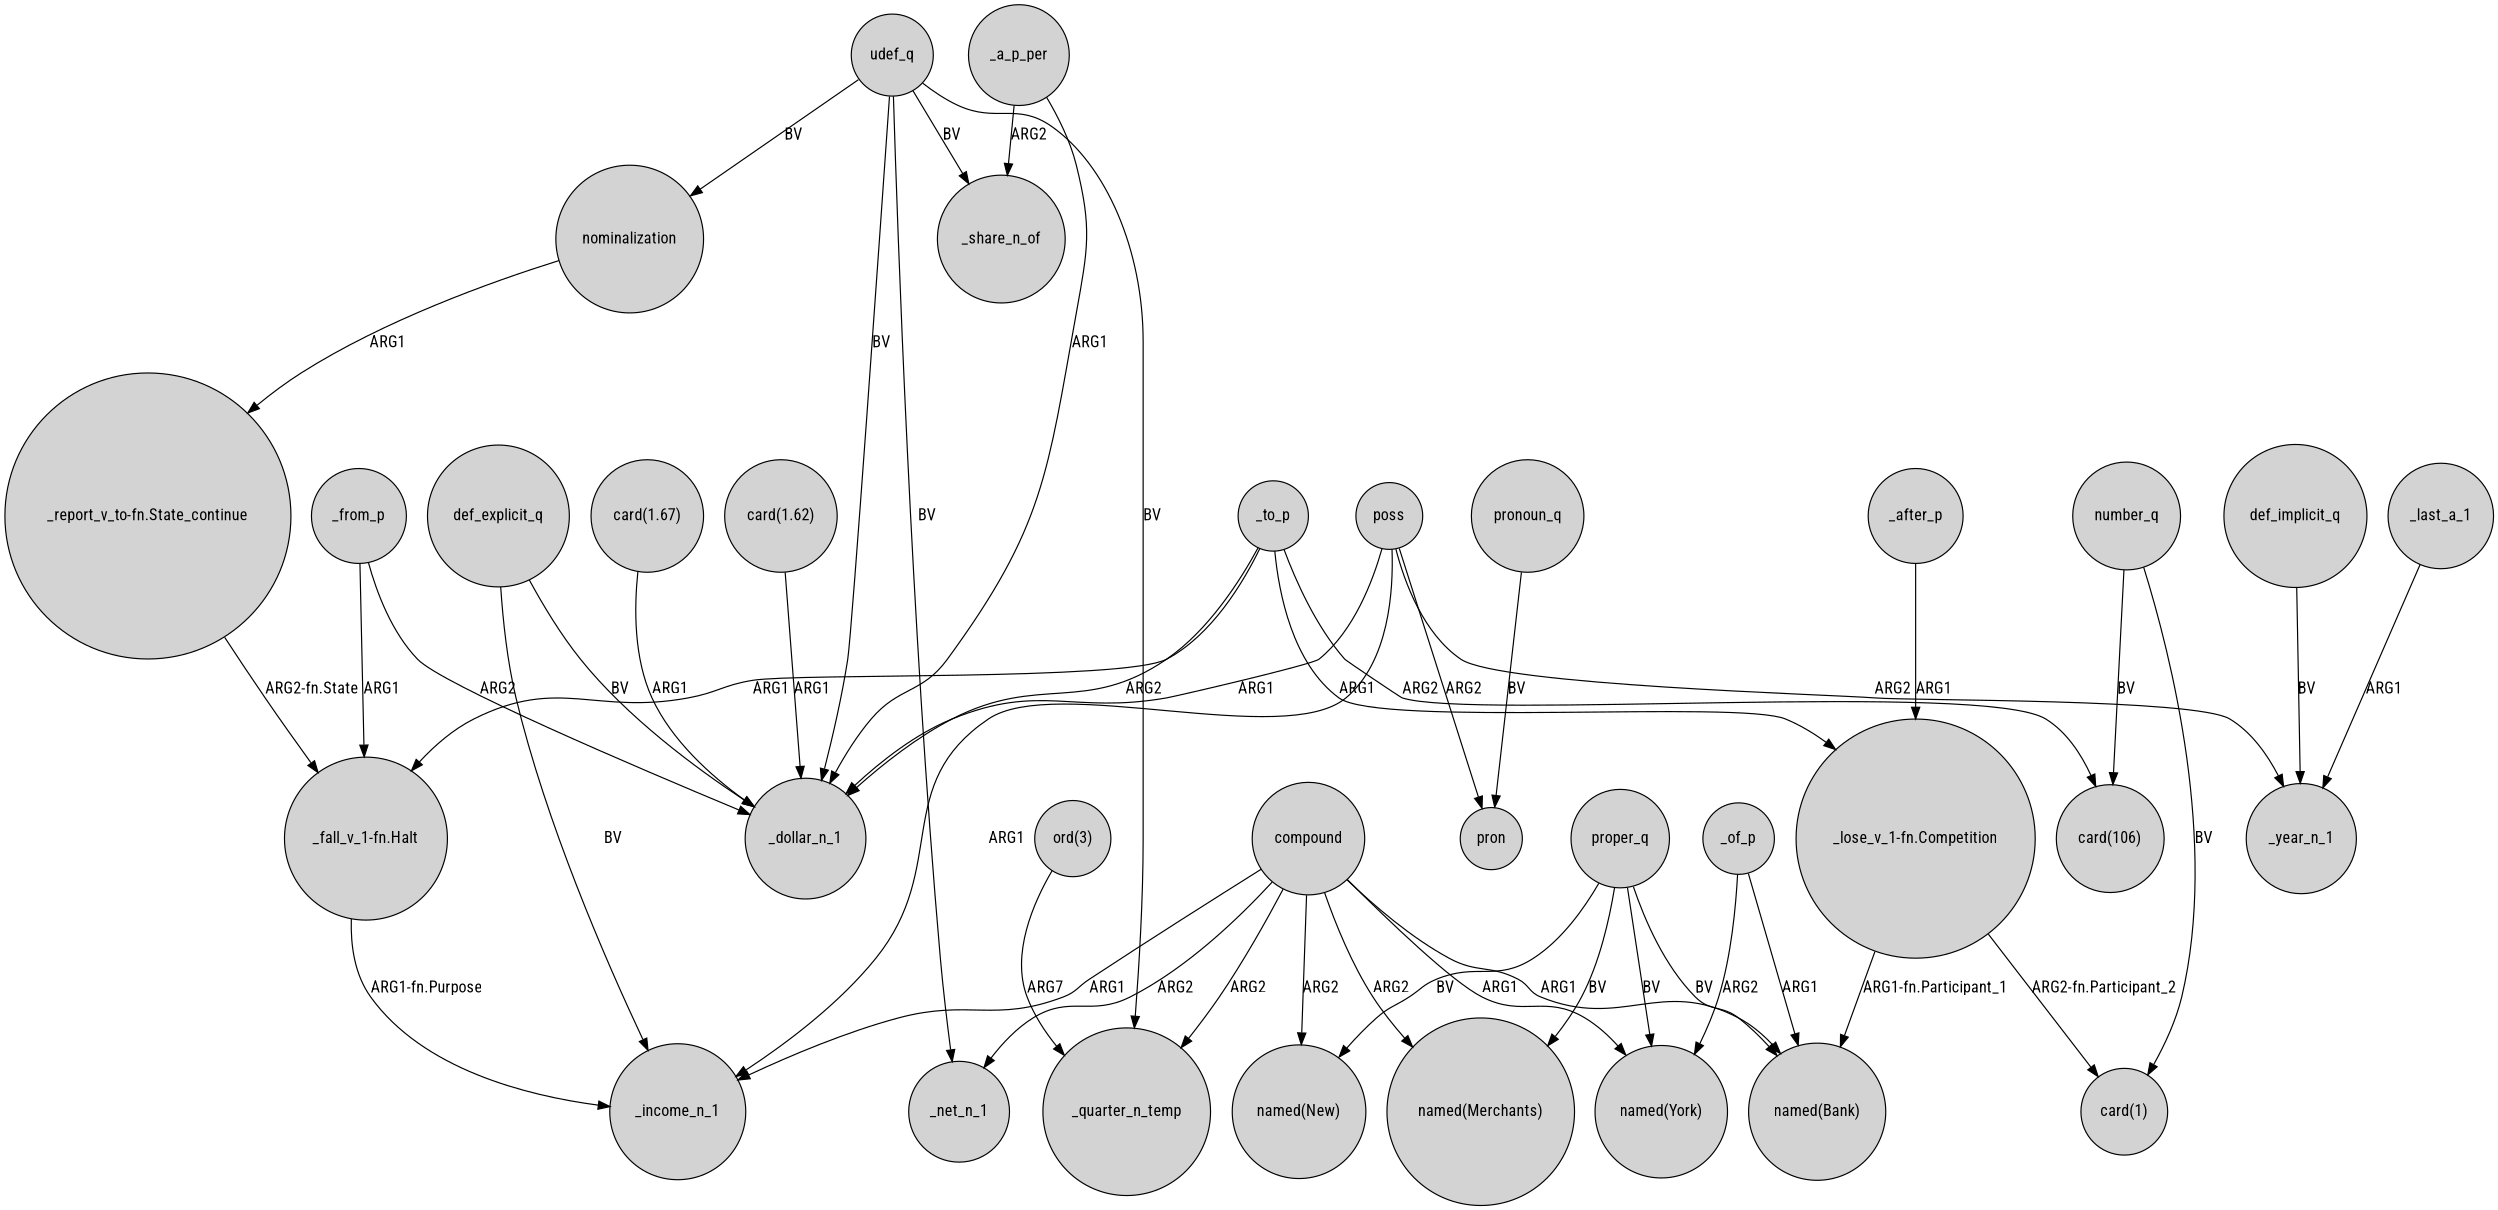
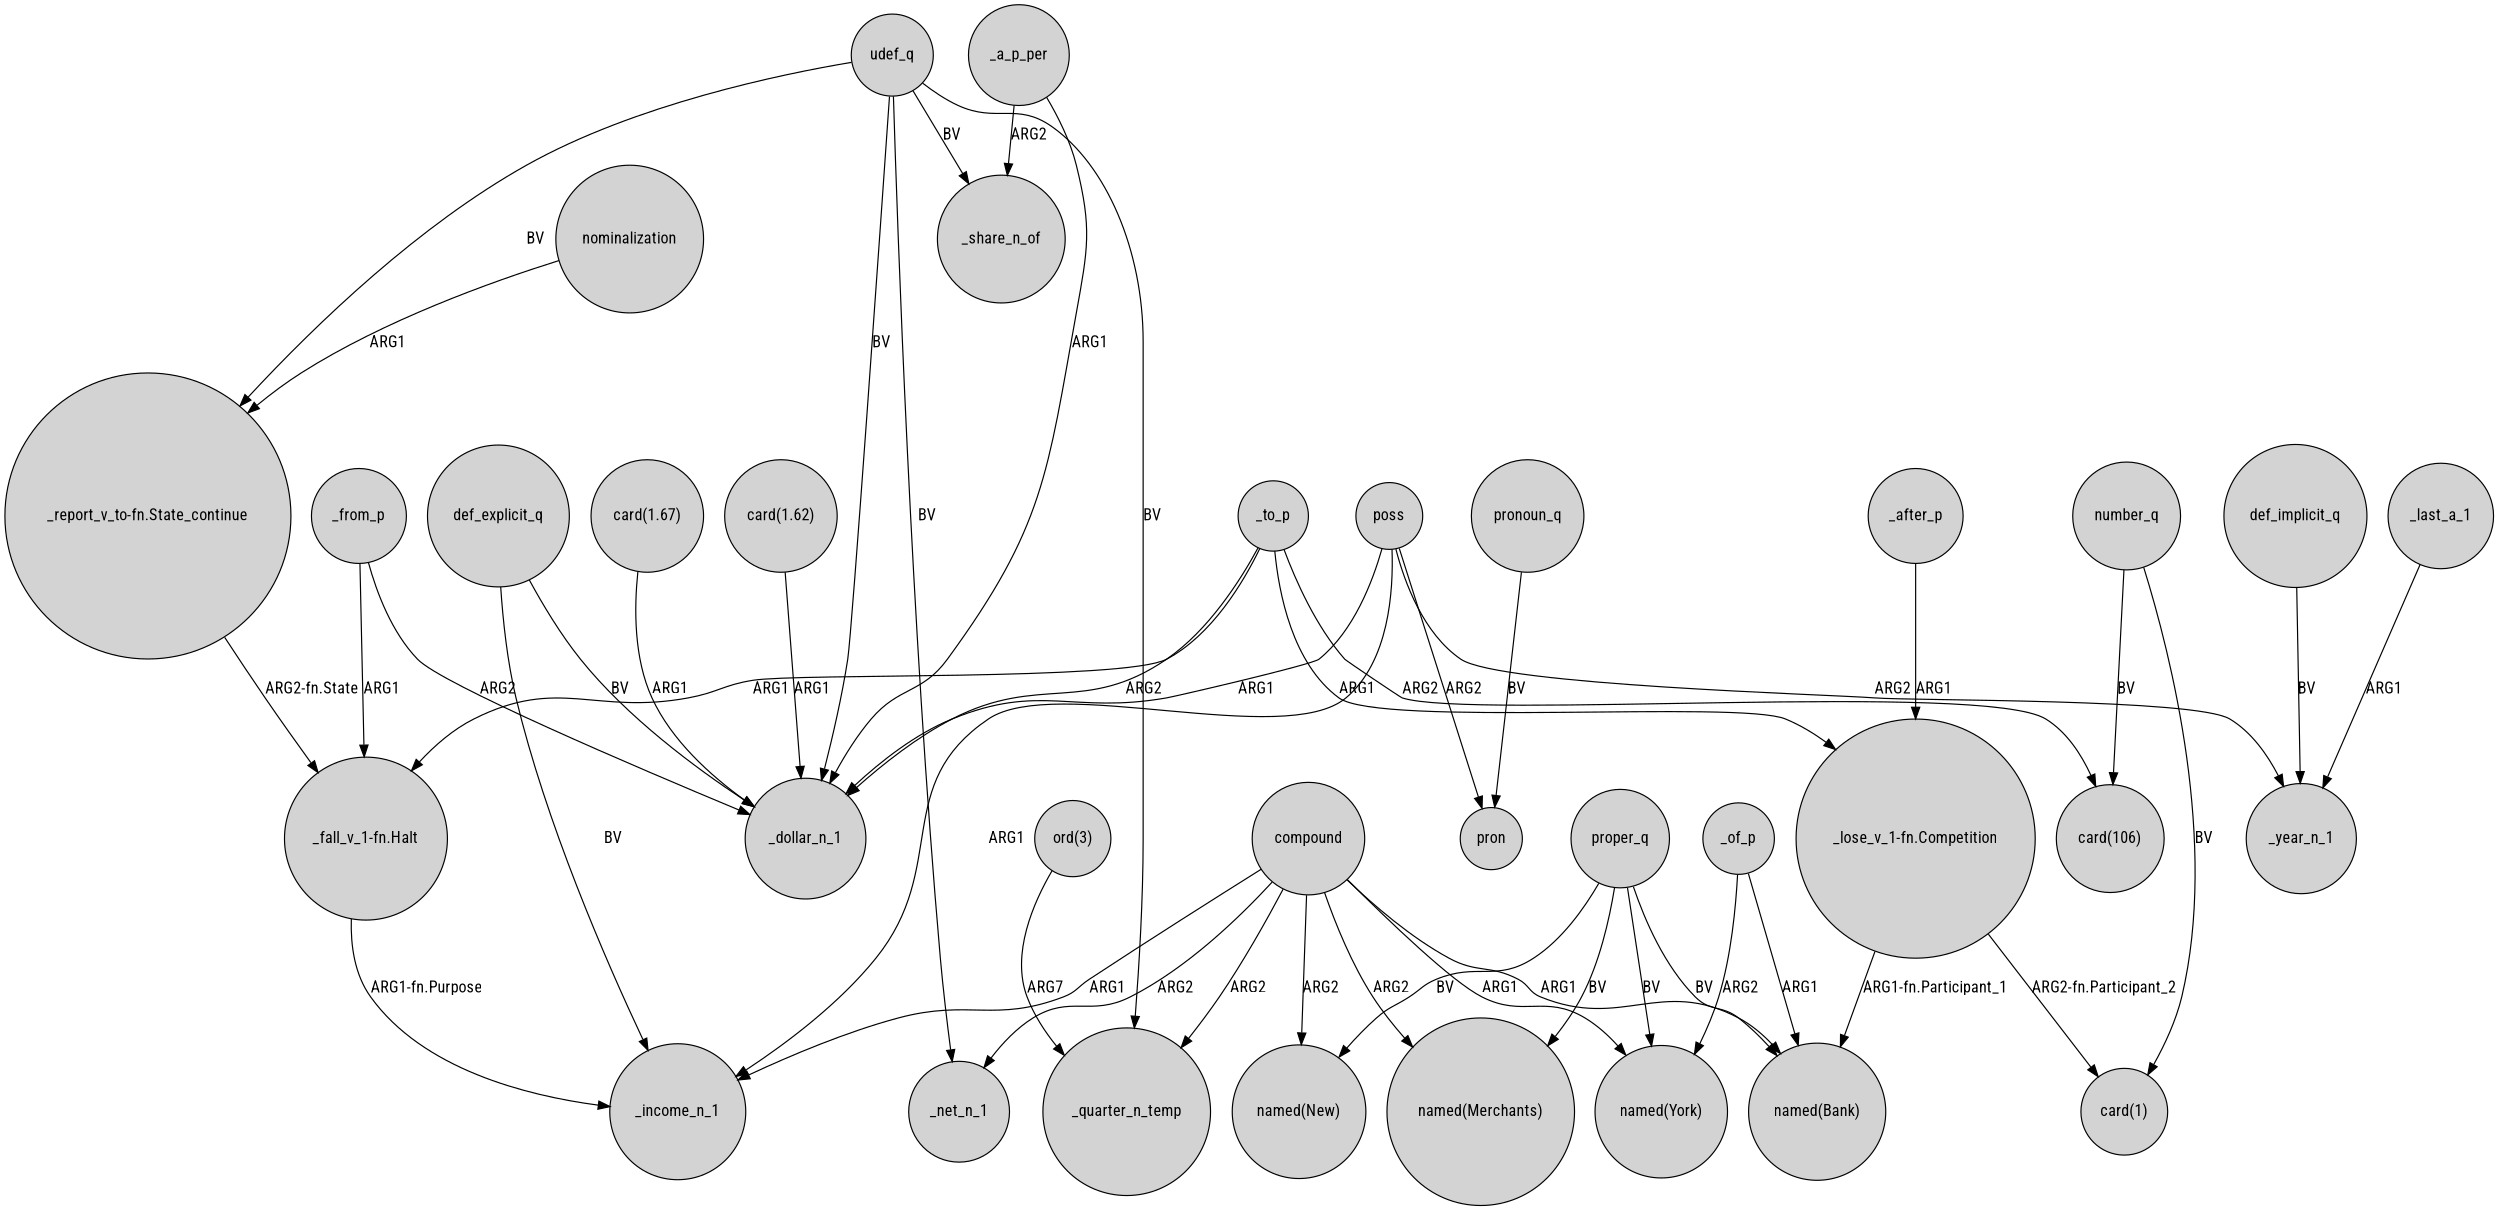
edge "udef_q" -> "nominalization": now "udef_q" -> "_report_v_to-fn.State_continue"
